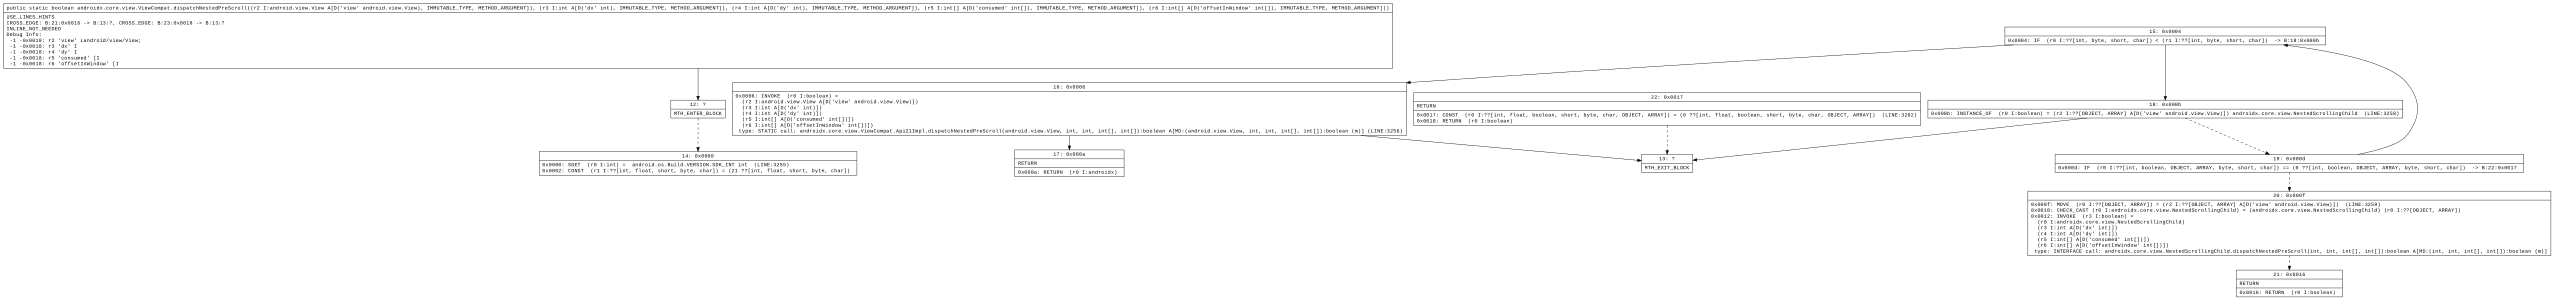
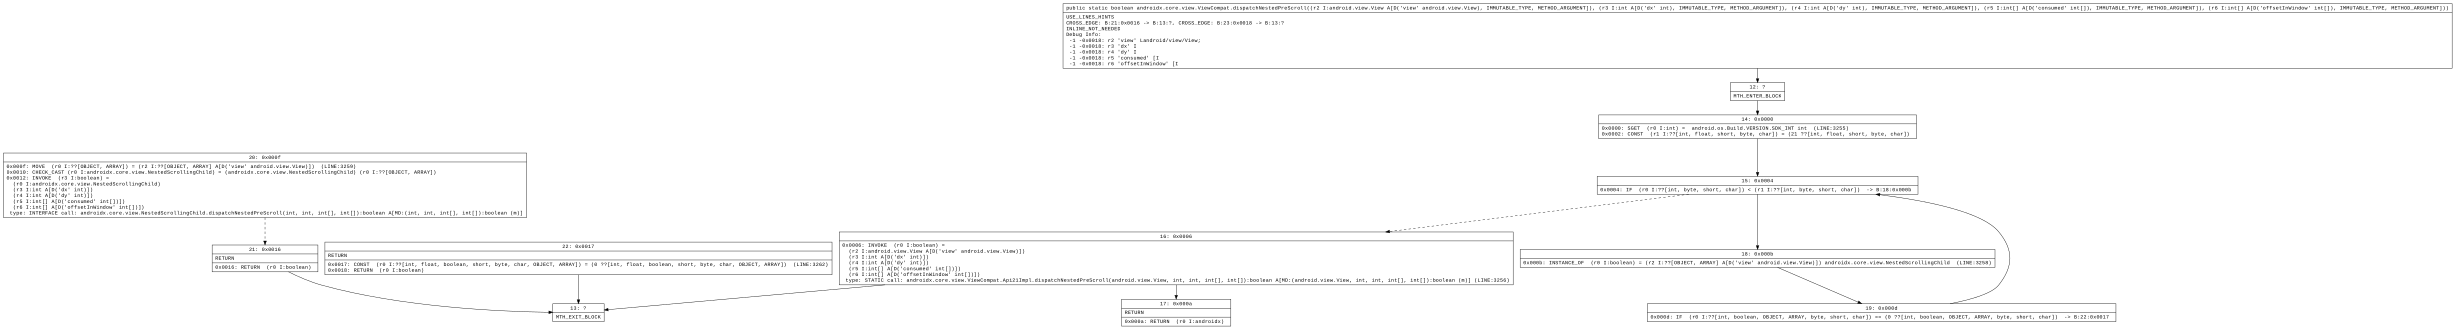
edge "15: 0x0004" -> "16: 0x0006": style solid -> dashed
edge "12: ?" -> "14: 0x0000": style dashed -> solid
edge "18: 0x000b" -> "19: 0x000d": style dashed -> solid
edge "22: 0x0017" -> "13: ?": style dashed -> solid
edge "18: 0x000b" -> "13: ?": now "21: 0x0016" -> "13: ?"
edge "14: 0x0000" -> "15: 0x0004": added
edge "19: 0x000d" -> "20: 0x000f": removed
